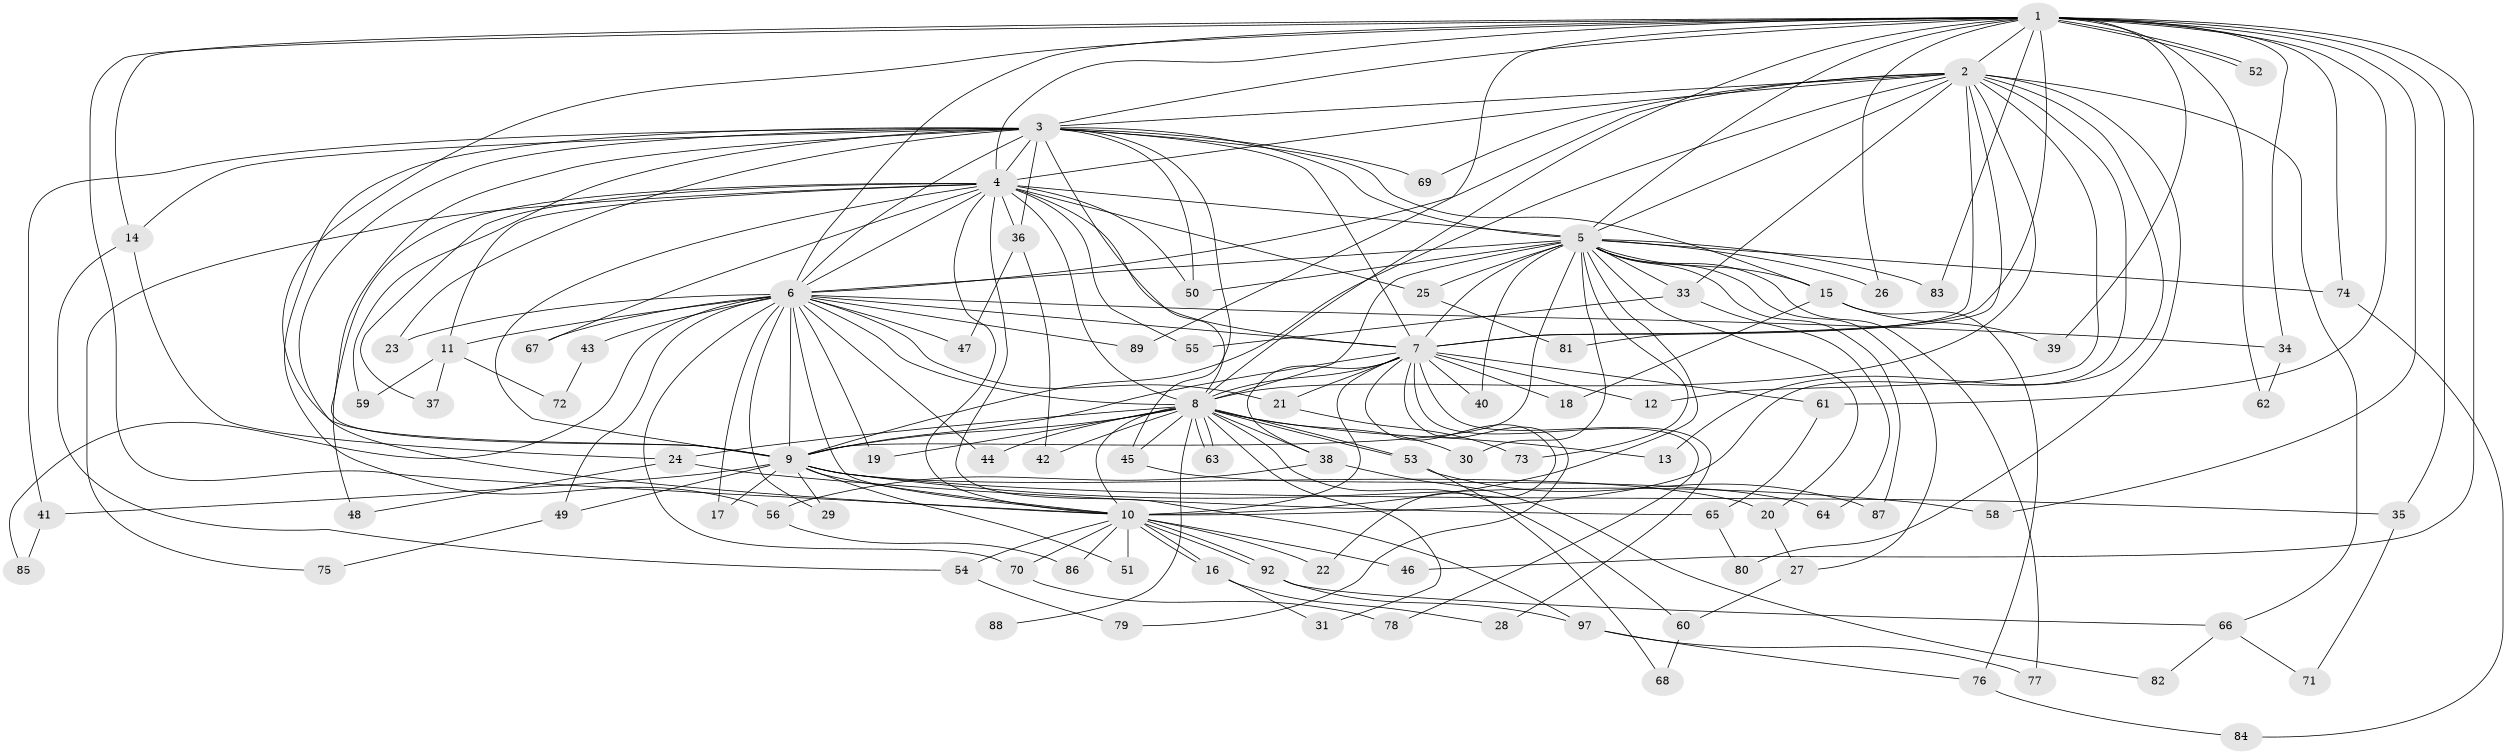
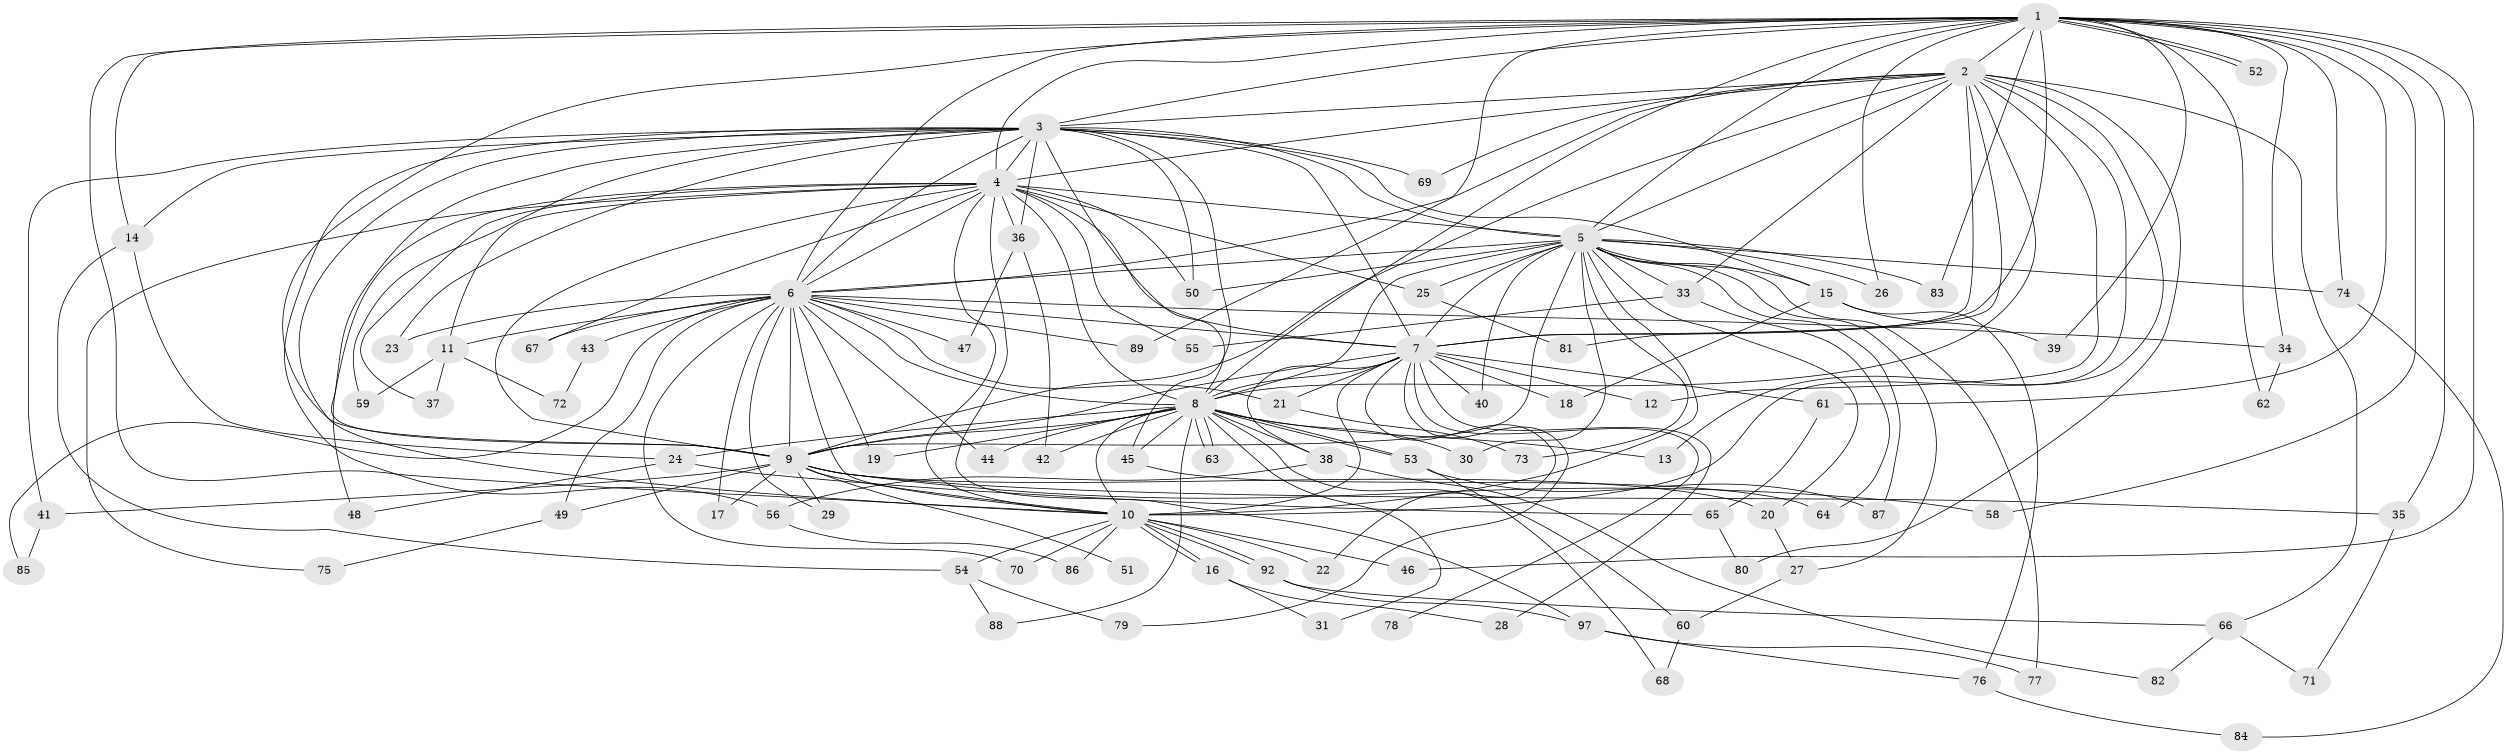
edge "10" -- "51": removed
edge "54" -- "88": added
edge "70" -- "78": removed
